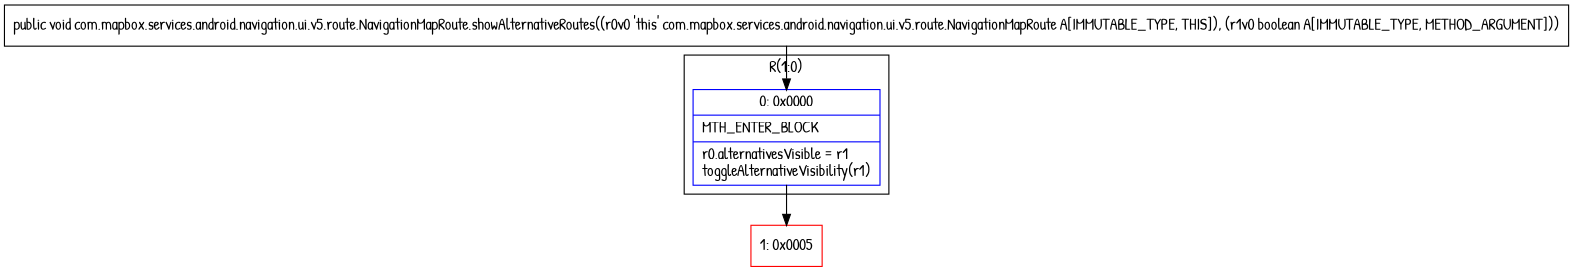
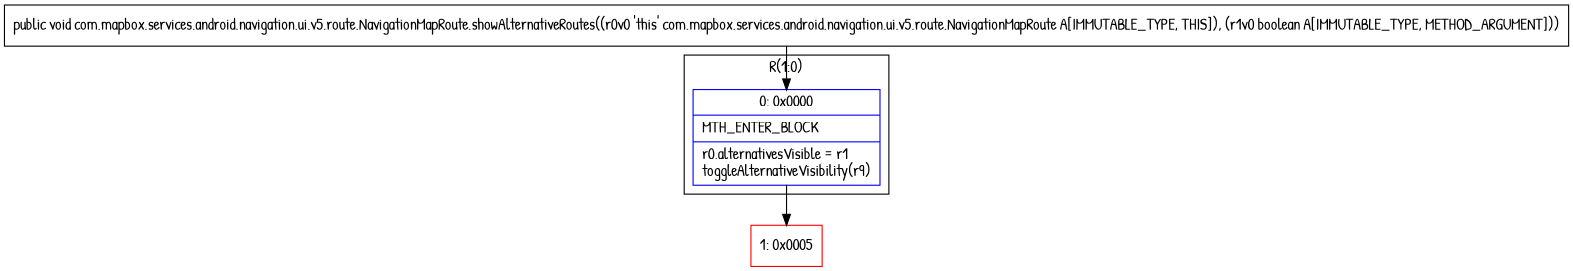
node "0: 0x0000": text "toggleAlternativeVisibility(r1)" -> "toggleAlternativeVisibility(r9)"
